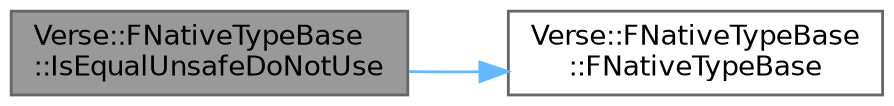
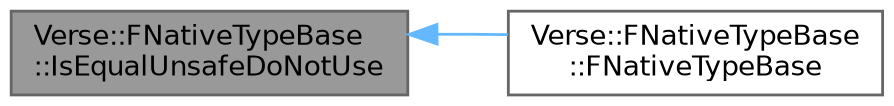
edge "Verse::FNativeTypeBase ::IsEqualUnsafeDoNotUse" -> "Verse::FNativeTypeBase ::FNativeTypeBase": reversed
